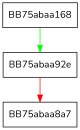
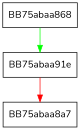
node "BB75abaa168": label "BB75abaa168" -> "BB75abaa868"
node "BB75abaa92e": label "BB75abaa92e" -> "BB75abaa91e"
